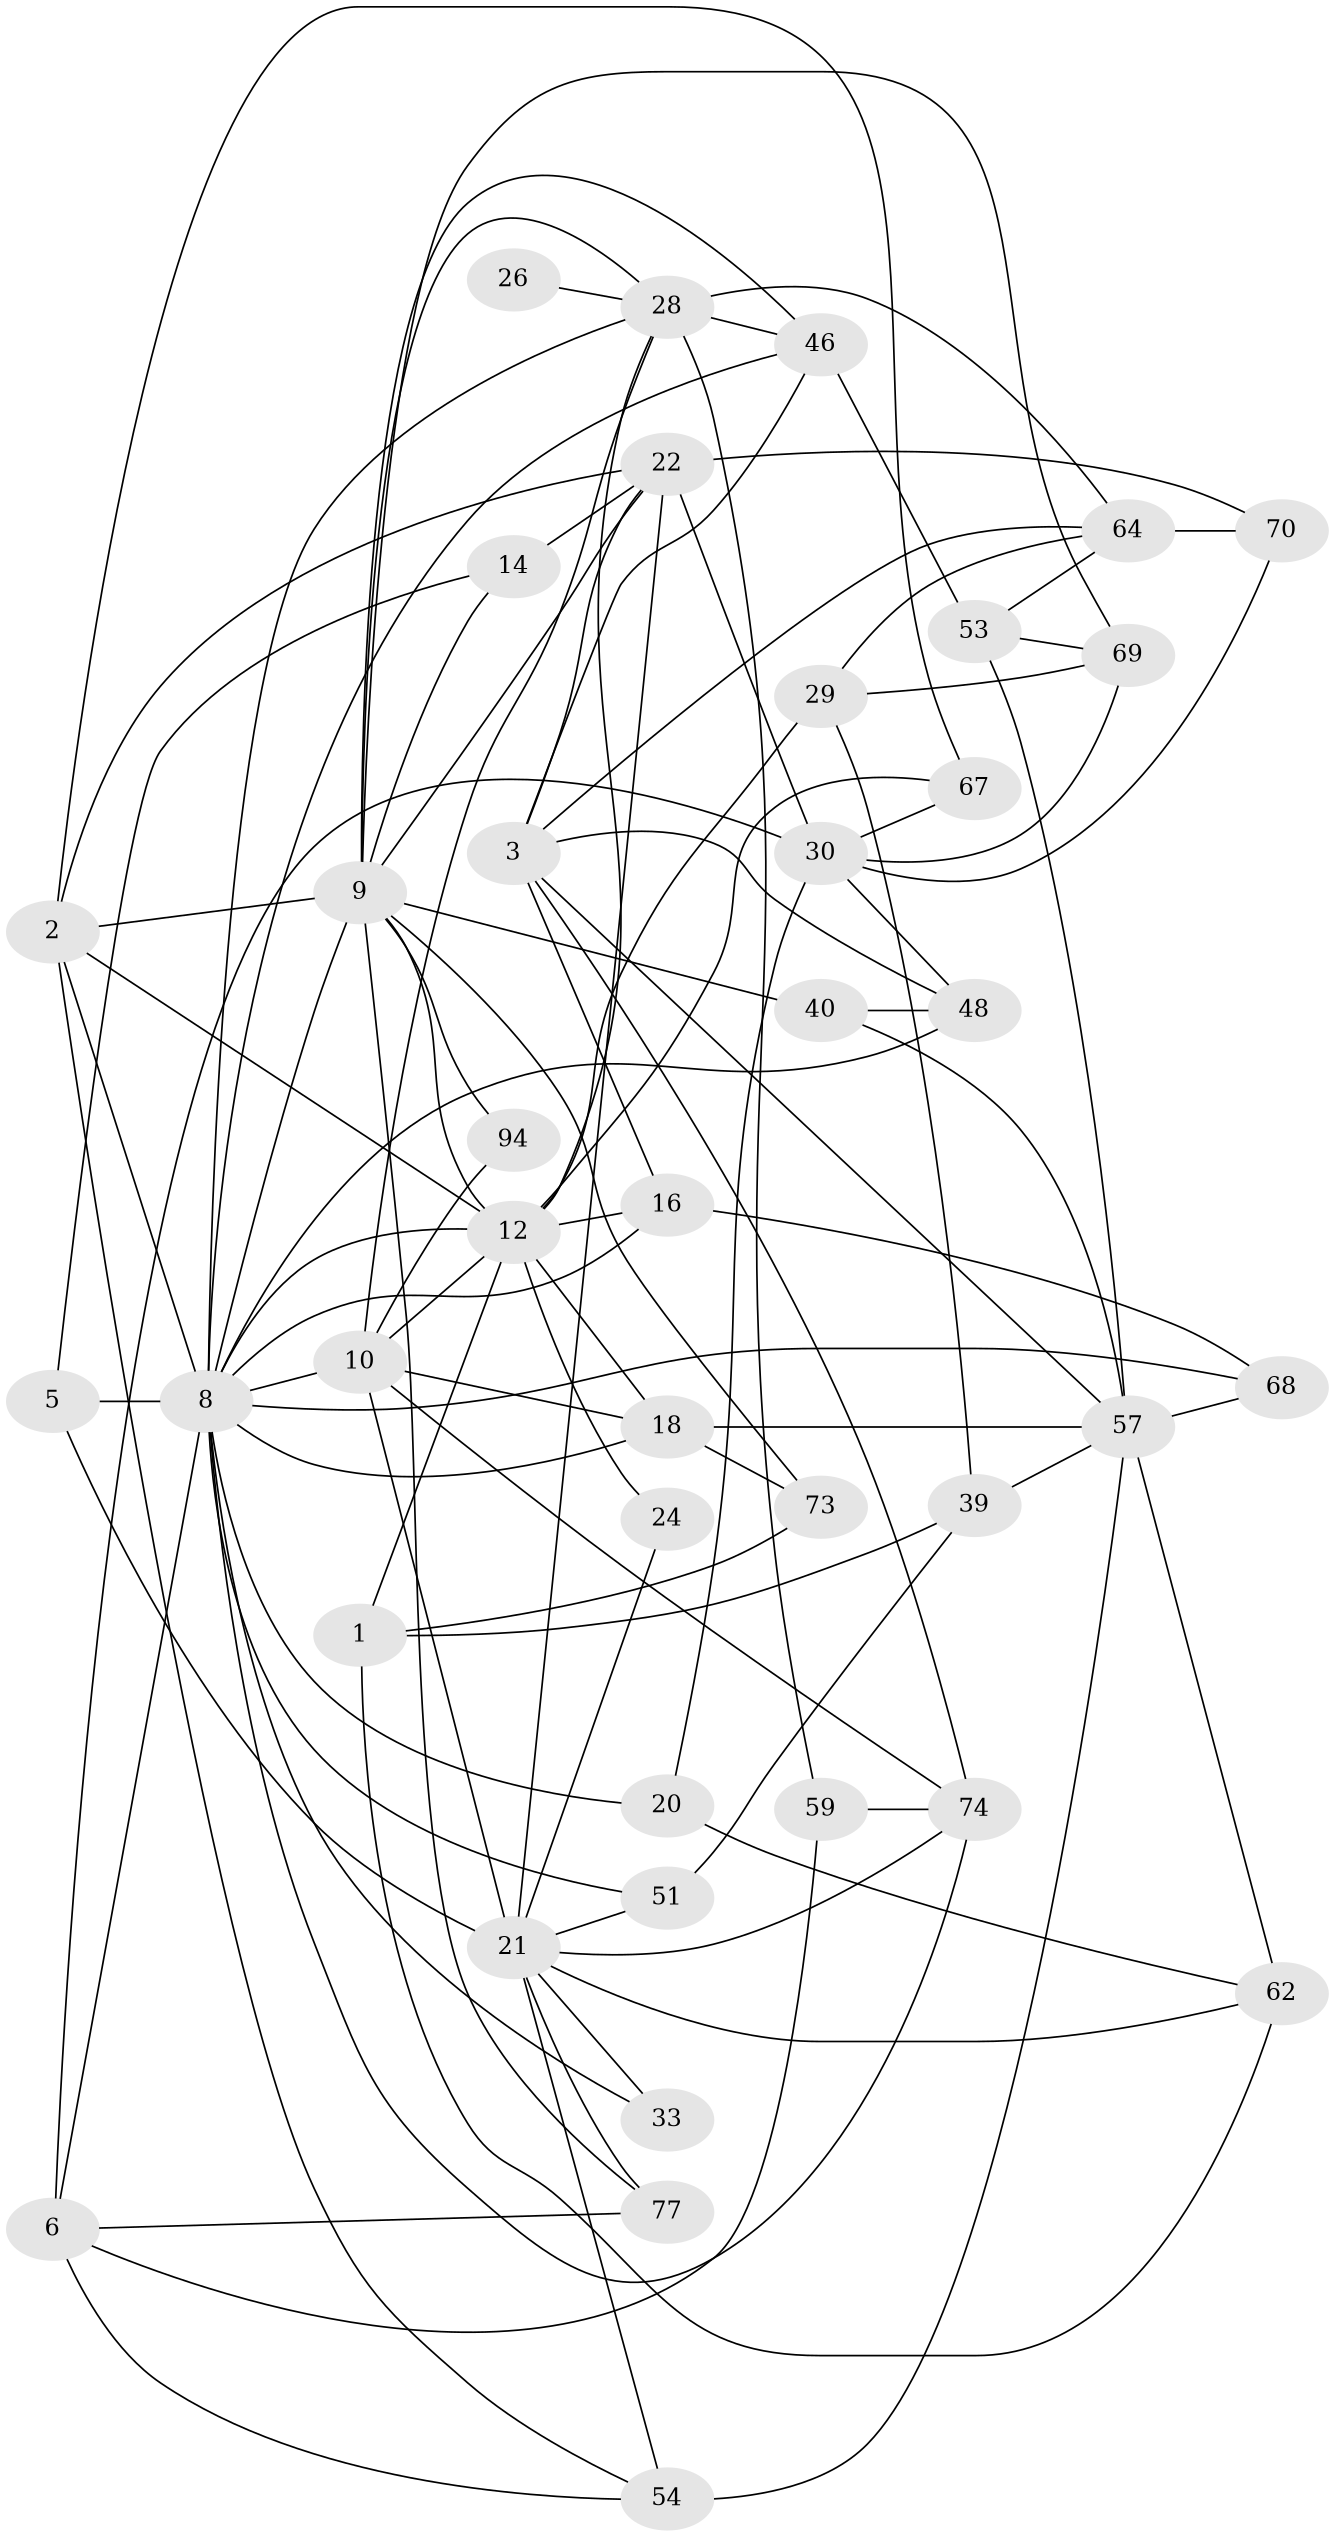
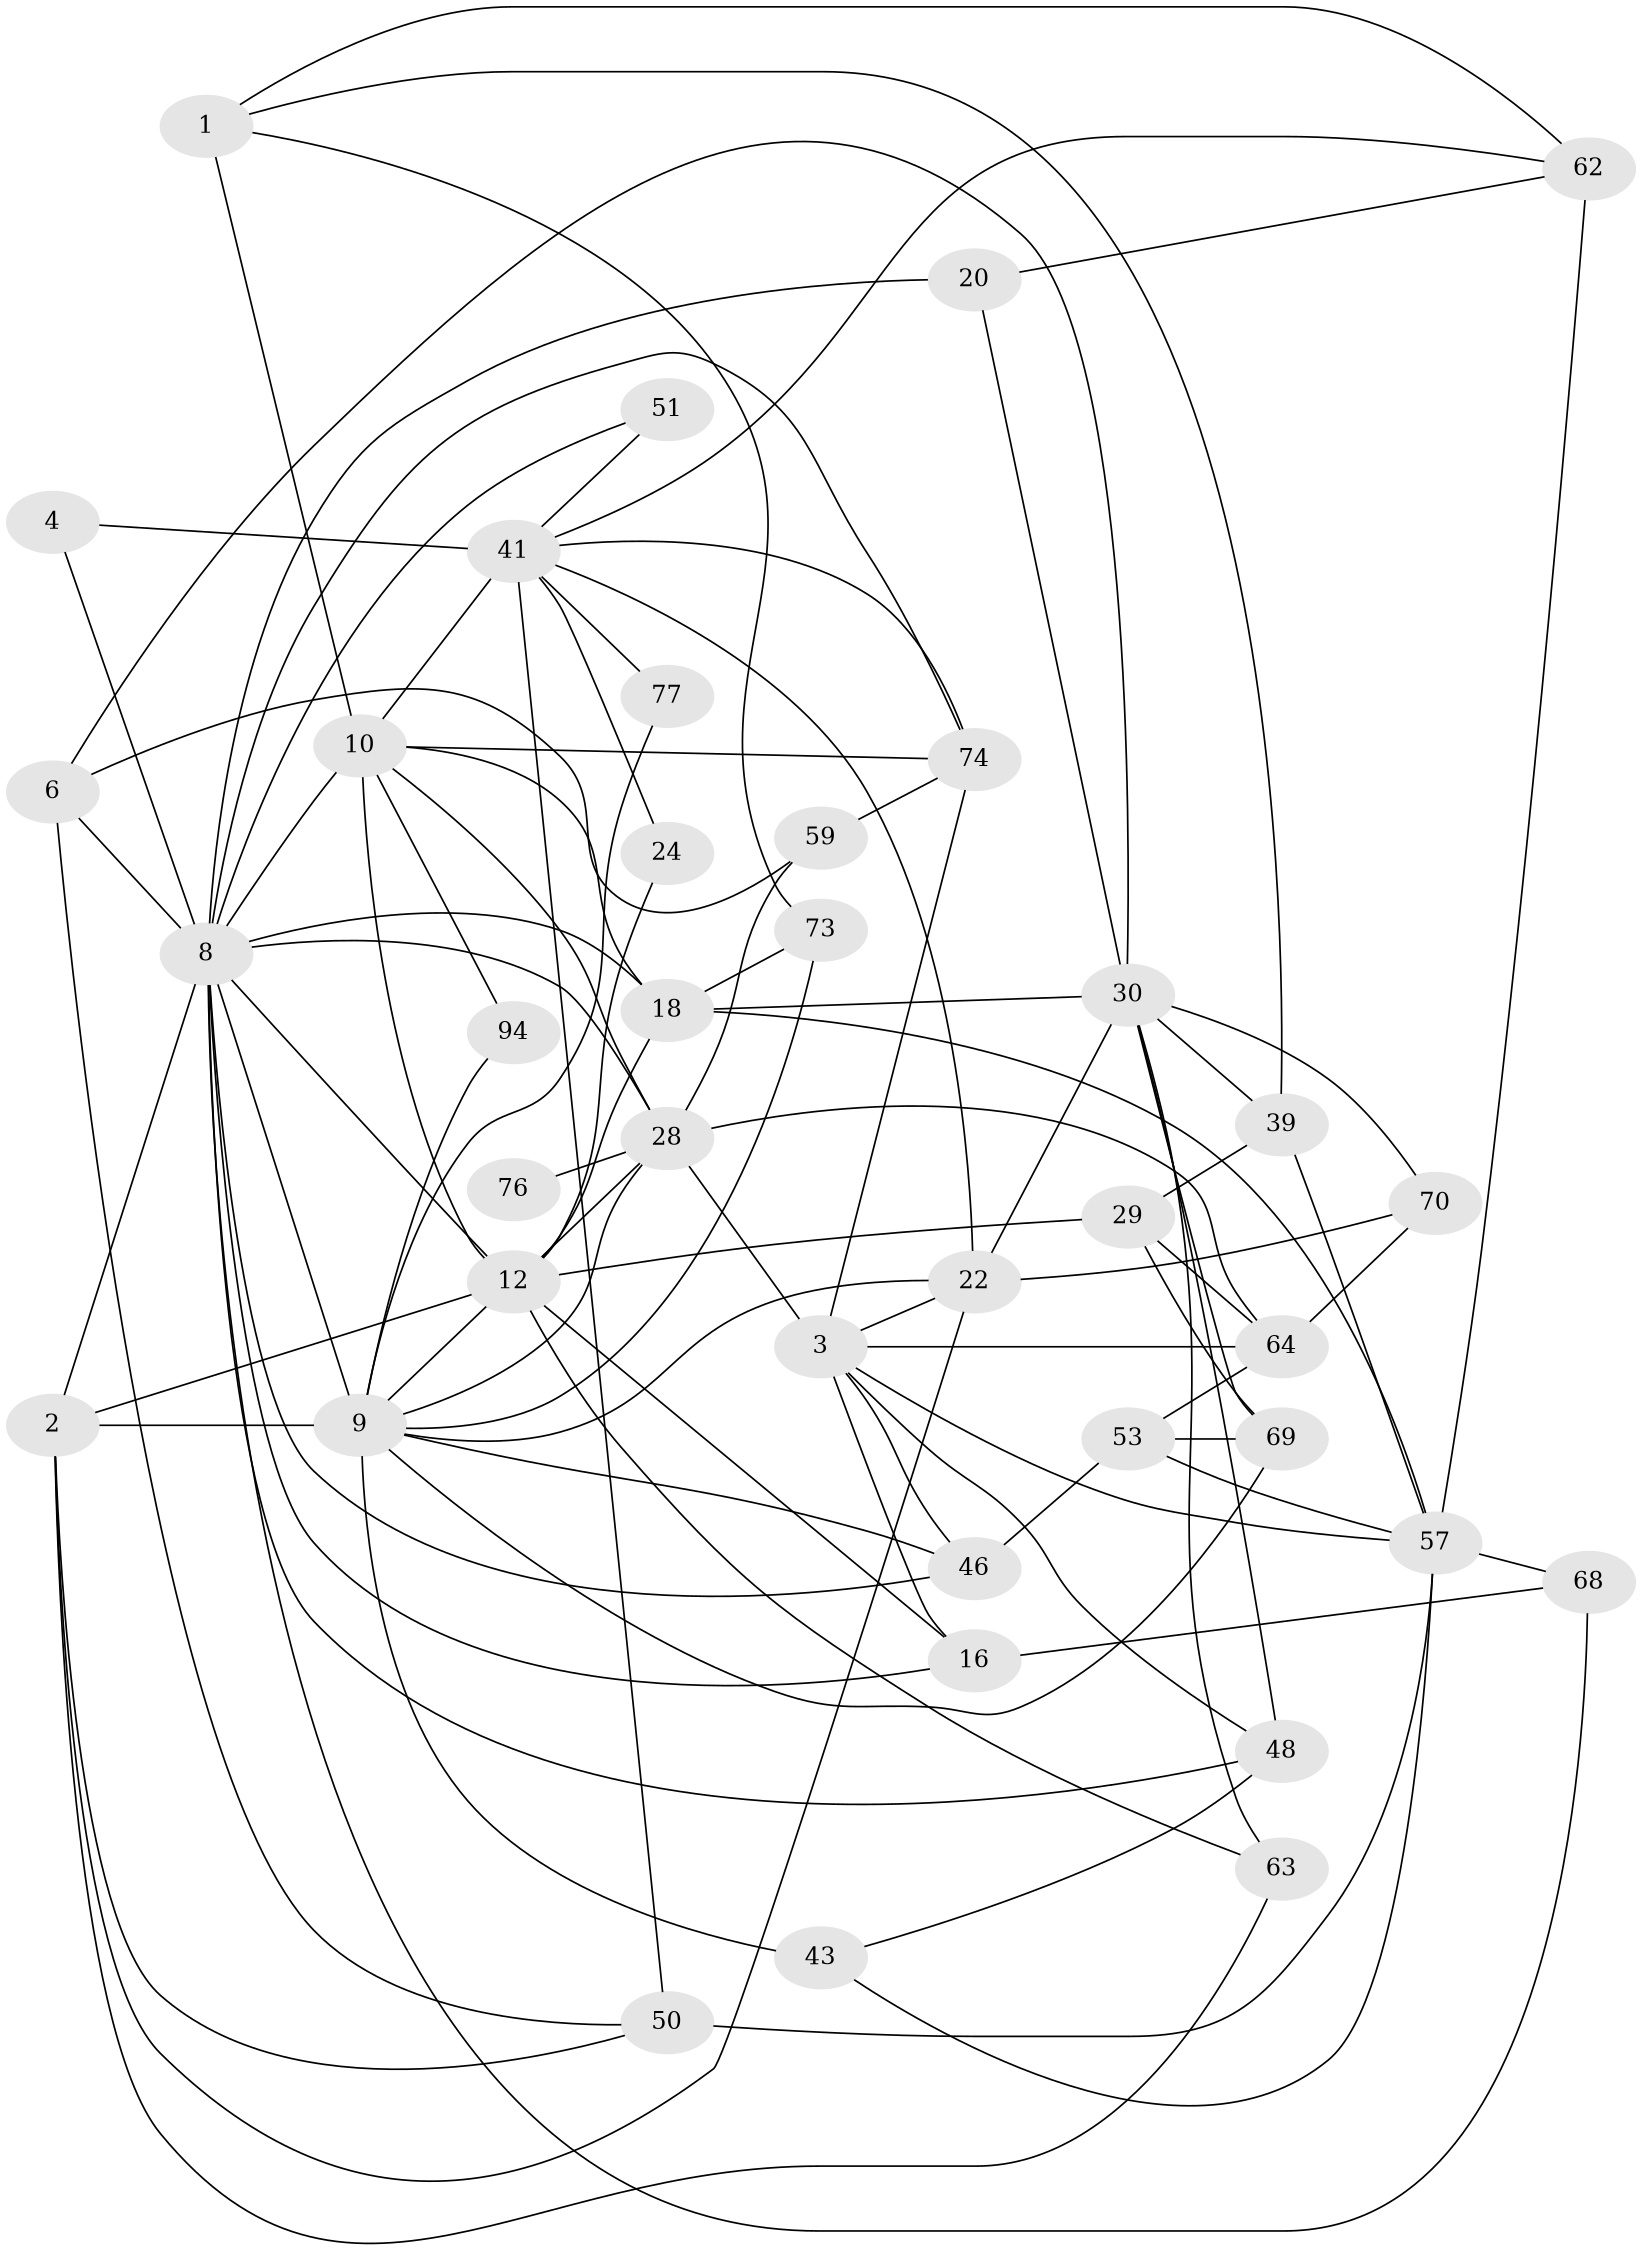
node "26": label "26" -> "76"
edge "28" -- "46": now "28" -- "3"
node "14": removed
node "67": label "67" -> "63"
edge "30" -- "18": added
node "40": label "40" -> "43"
node "5": label "5" -> "4"
edge "12" -- "1": now "10" -- "1"
edge "39" -- "51": now "39" -- "30"
node "21": label "21" -> "41"
node "33": removed
edge "77" -- "6": removed
node "54": label "54" -> "50"
